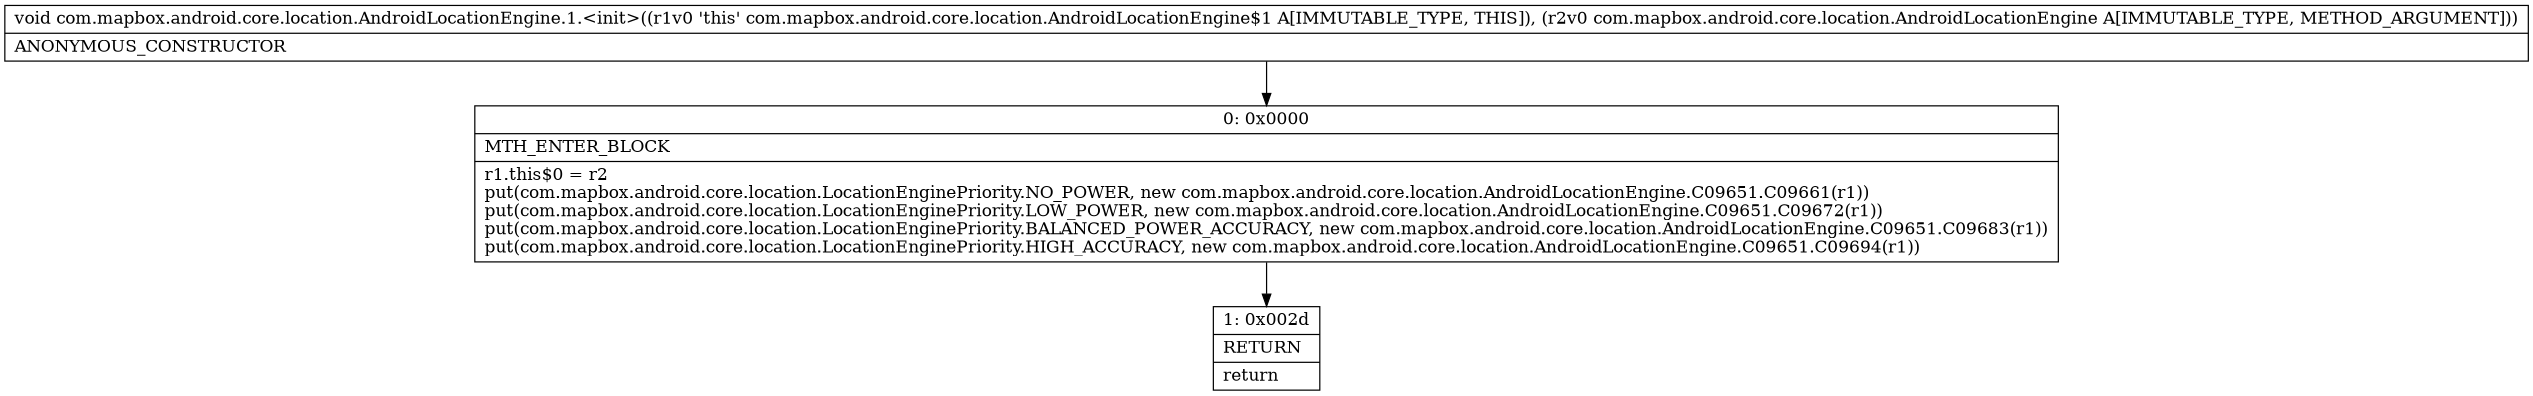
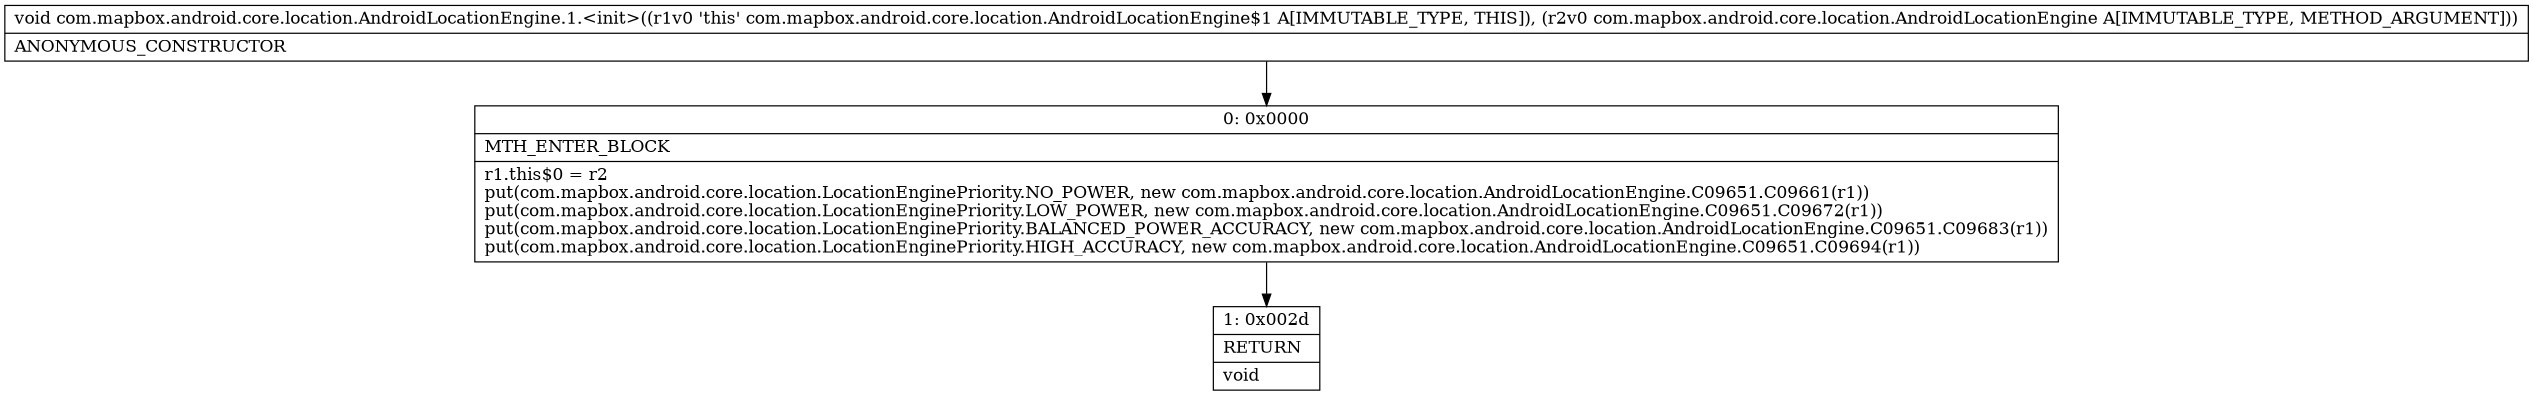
node "1: 0x002d": text "return" -> "void"
